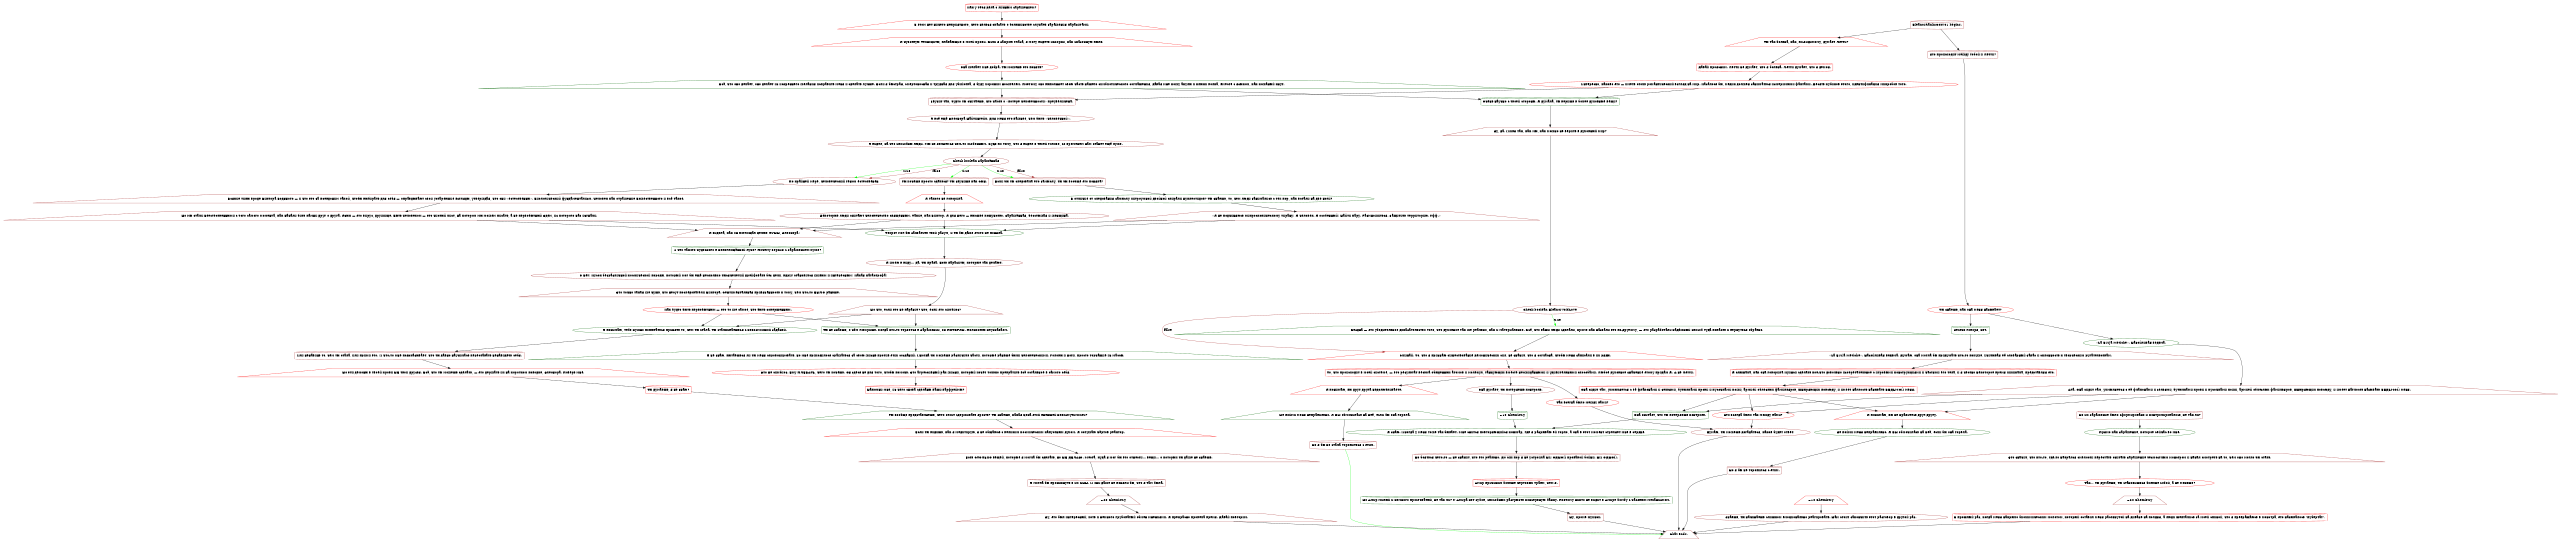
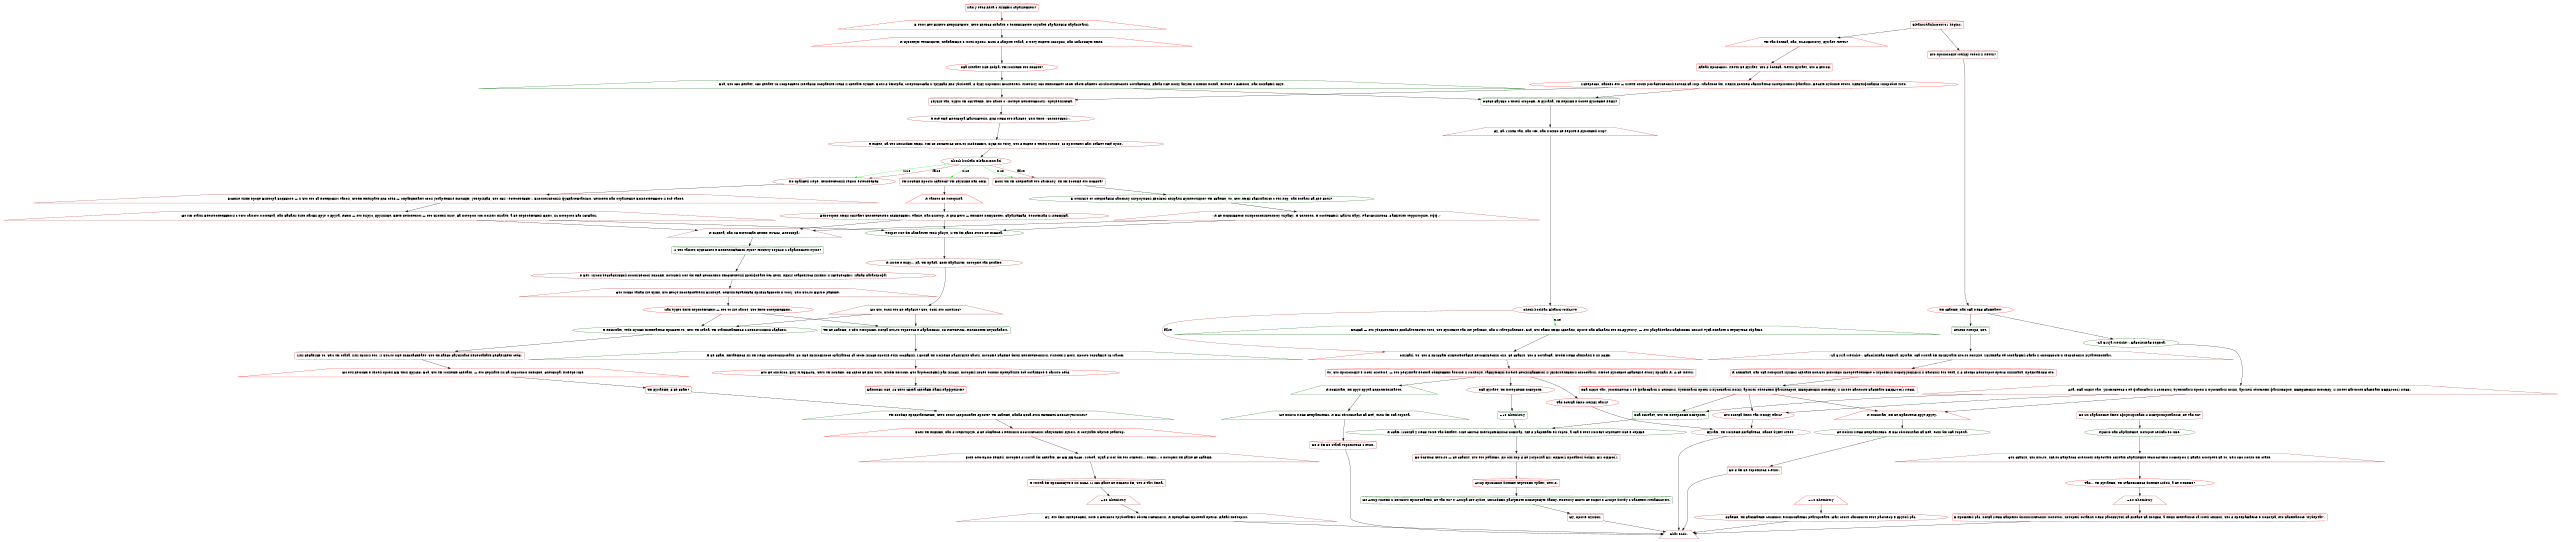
node "Check boolean Заражённая": label "Check boolean Заражённая" -> "Check boolean EleanorEntrati"
node "Я понимаю, вы друг друга недолюбливаете.": color red -> darkgreen
edge "Но я бы не стала торопиться с этим." -> "Chat ends.": color green -> black
